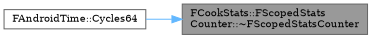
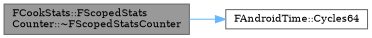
edge "FAndroidTime::Cycles64" -> "FCookStats::FScopedStats Counter::~FScopedStatsCounter": reversed
